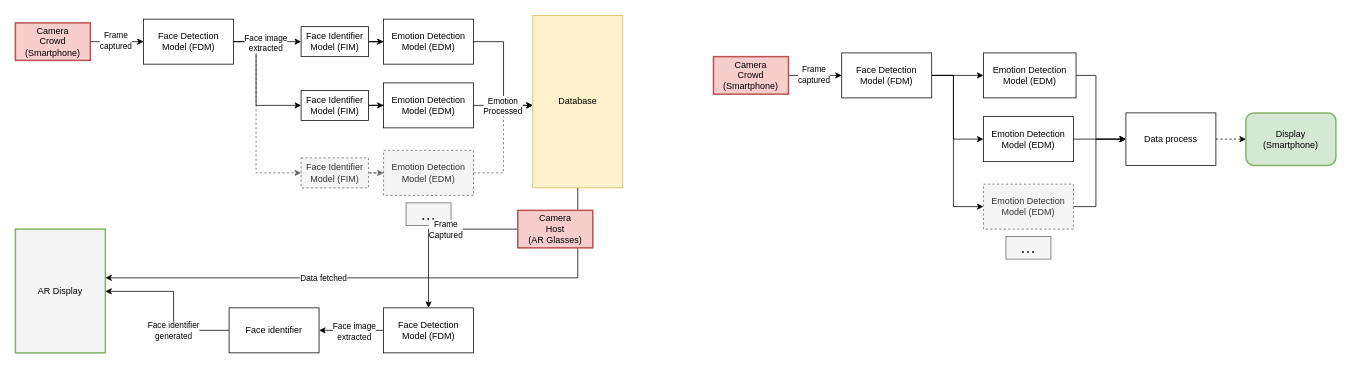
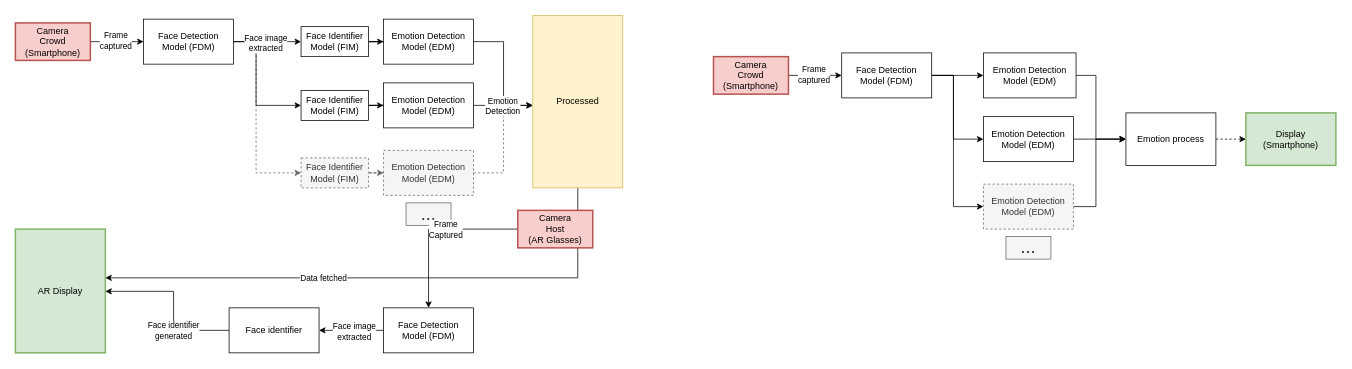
node "Database": label "Database" -> "Processed"
node "Emotion Processed": label "Emotion Processed" -> "Emotion Detection"
node "Data process": label "Data process" -> "Emotion process"
node "Display (Smartphone)": shape rounded rectangle -> rectangle
node "AR Display": fillcolor #f5f5f5 -> #d5e8d4
